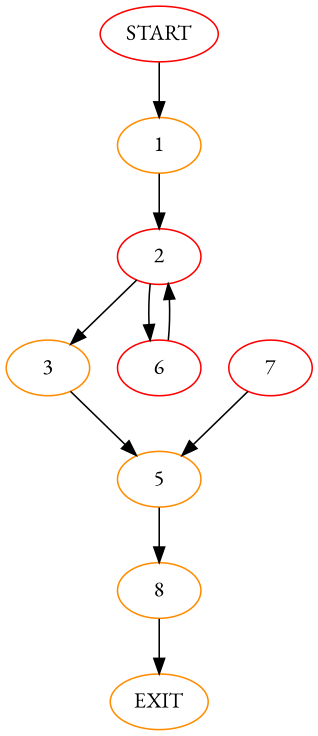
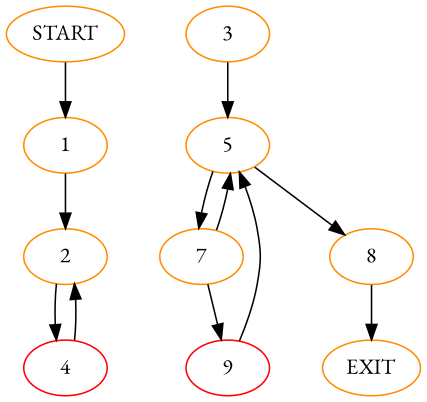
node "START": color red -> darkorange
edge "5" -> "7": added
node "2": color red -> darkorange
edge "2" -> "3": removed
node "6": label "6" -> "4"
node "9": added
node "7": color red -> darkorange
